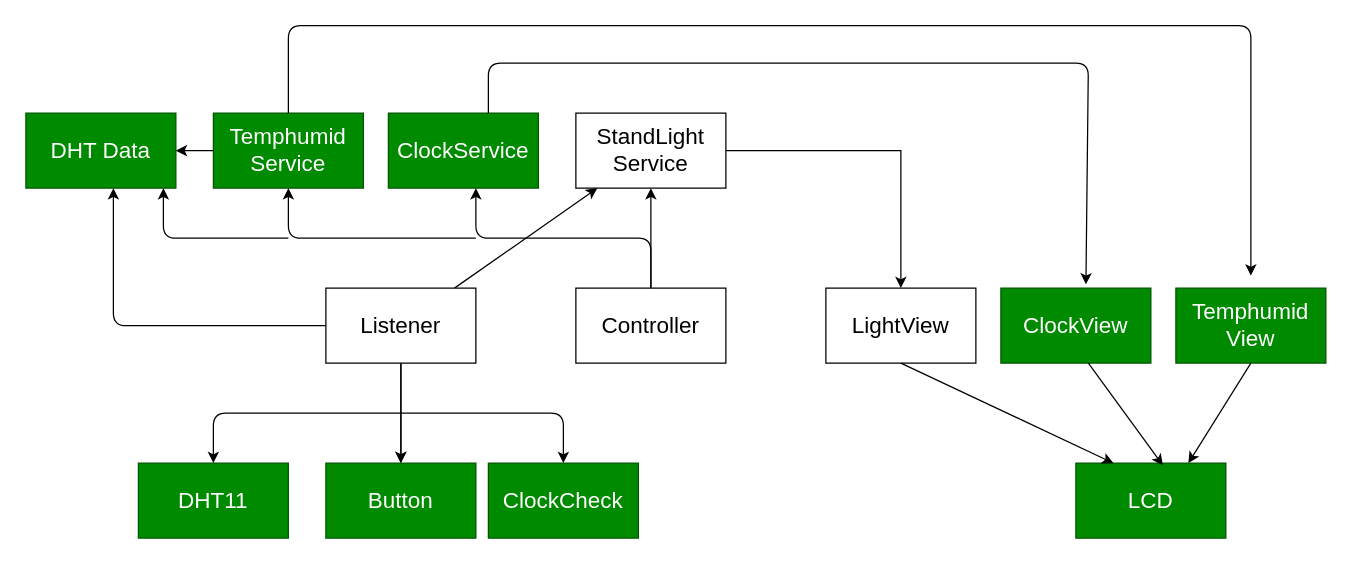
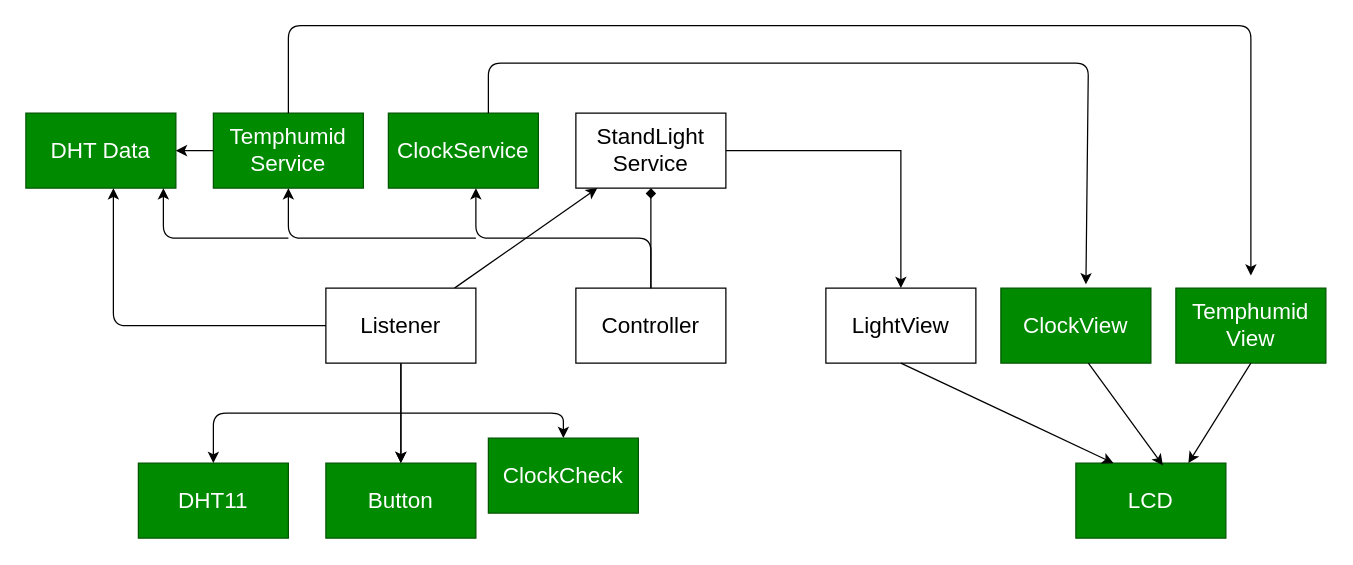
edge "Controller" -> "StandLight Service": arrowhead classic -> diamond
node "ClockCheck": moved (563, 501) -> (563, 476)
